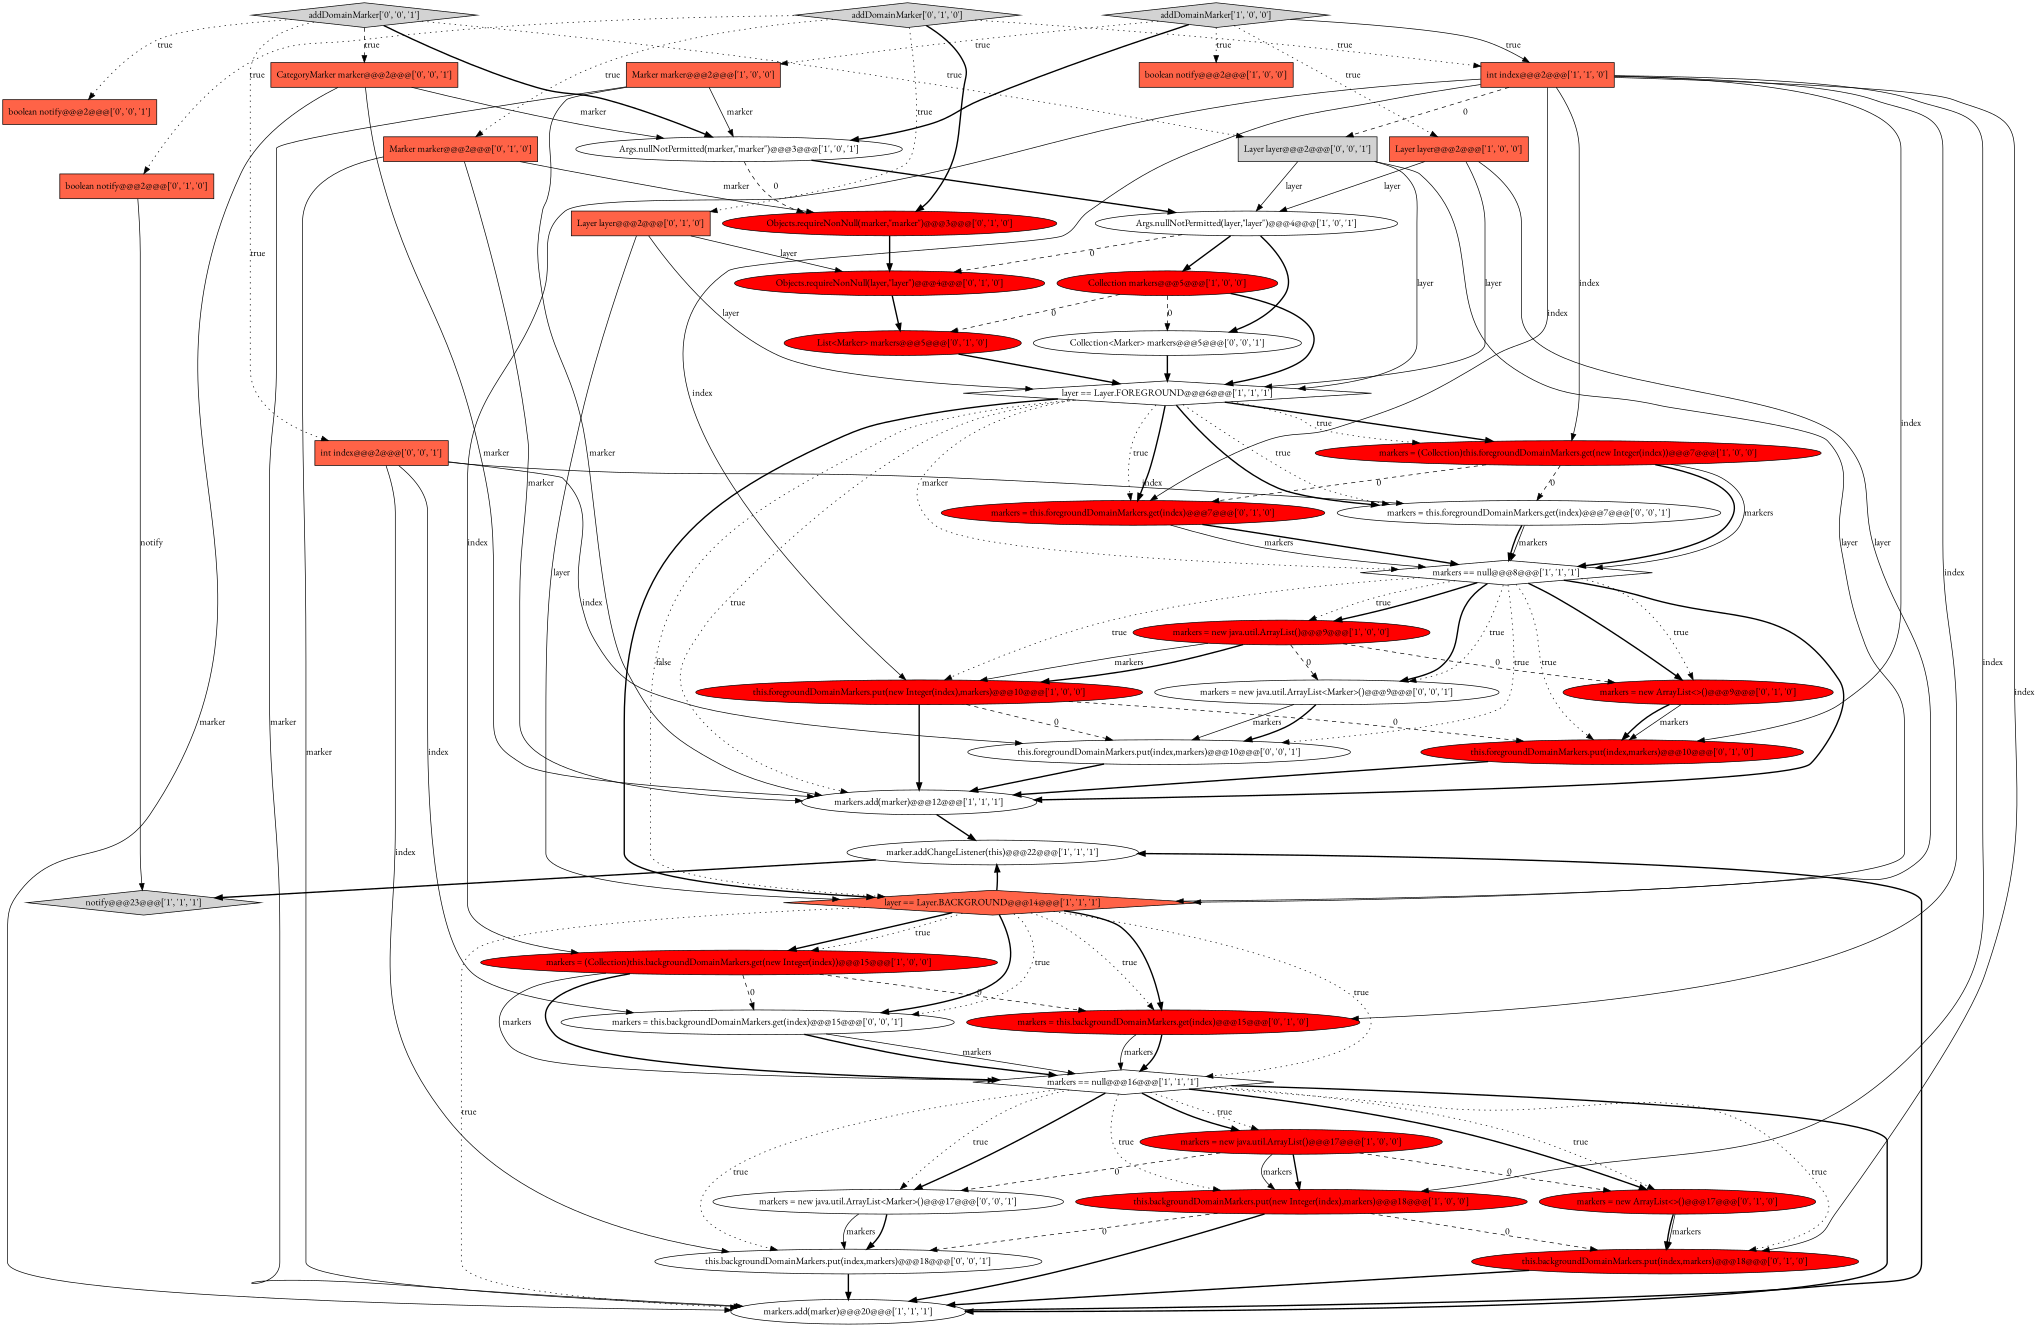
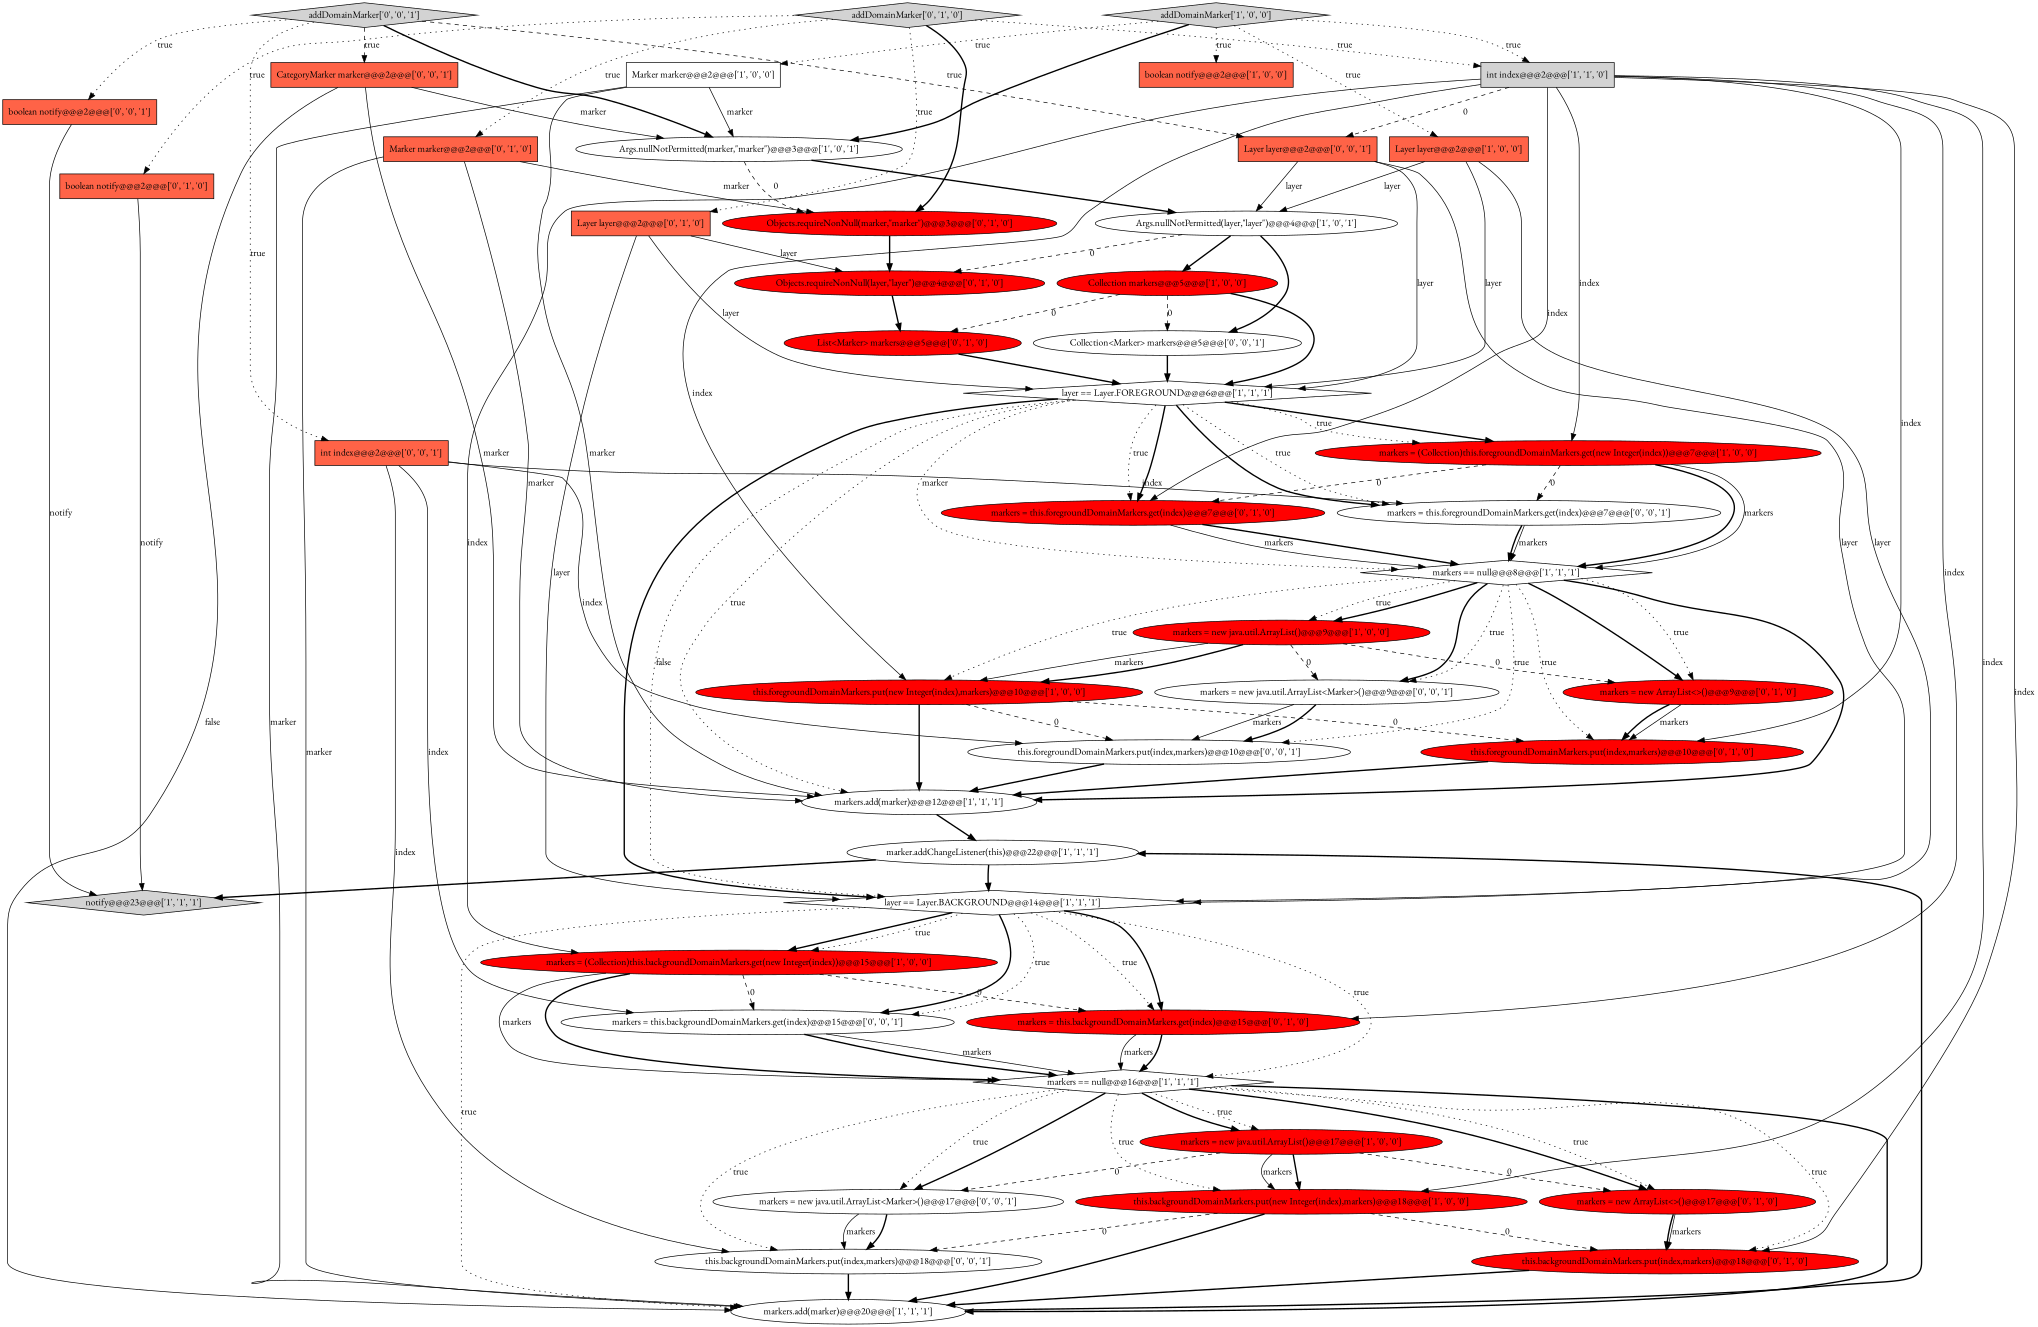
edge "addDomainMarker['1', '0', '0']" -> "int index@@@2@@@['1', '1', '0']": style solid -> dotted
edge "addDomainMarker['0', '0', '1']" -> "Layer layer@@@2@@@['0', '0', '1']": style dotted -> dashed
node "Marker marker@@@2@@@['1', '0', '0']": fillcolor tomato -> white
node "int index@@@2@@@['1', '1', '0']": fillcolor tomato -> lightgray
node "Layer layer@@@2@@@['0', '0', '1']": fillcolor lightgray -> tomato
edge "boolean notify@@@2@@@['0', '0', '1']" -> "notify@@@23@@@['1', '1', '1']": added, label "notify"
edge "CategoryMarker marker@@@2@@@['0', '0', '1']" -> "markers.add(marker)@@@20@@@['1', '1', '1']": label "marker" -> "false"
edge "layer == Layer.BACKGROUND@@@14@@@['1', '1', '1']" -> "marker.addChangeListener(this)@@@22@@@['1', '1', '1']": reversed
node "layer == Layer.BACKGROUND@@@14@@@['1', '1', '1']": fillcolor tomato -> white
